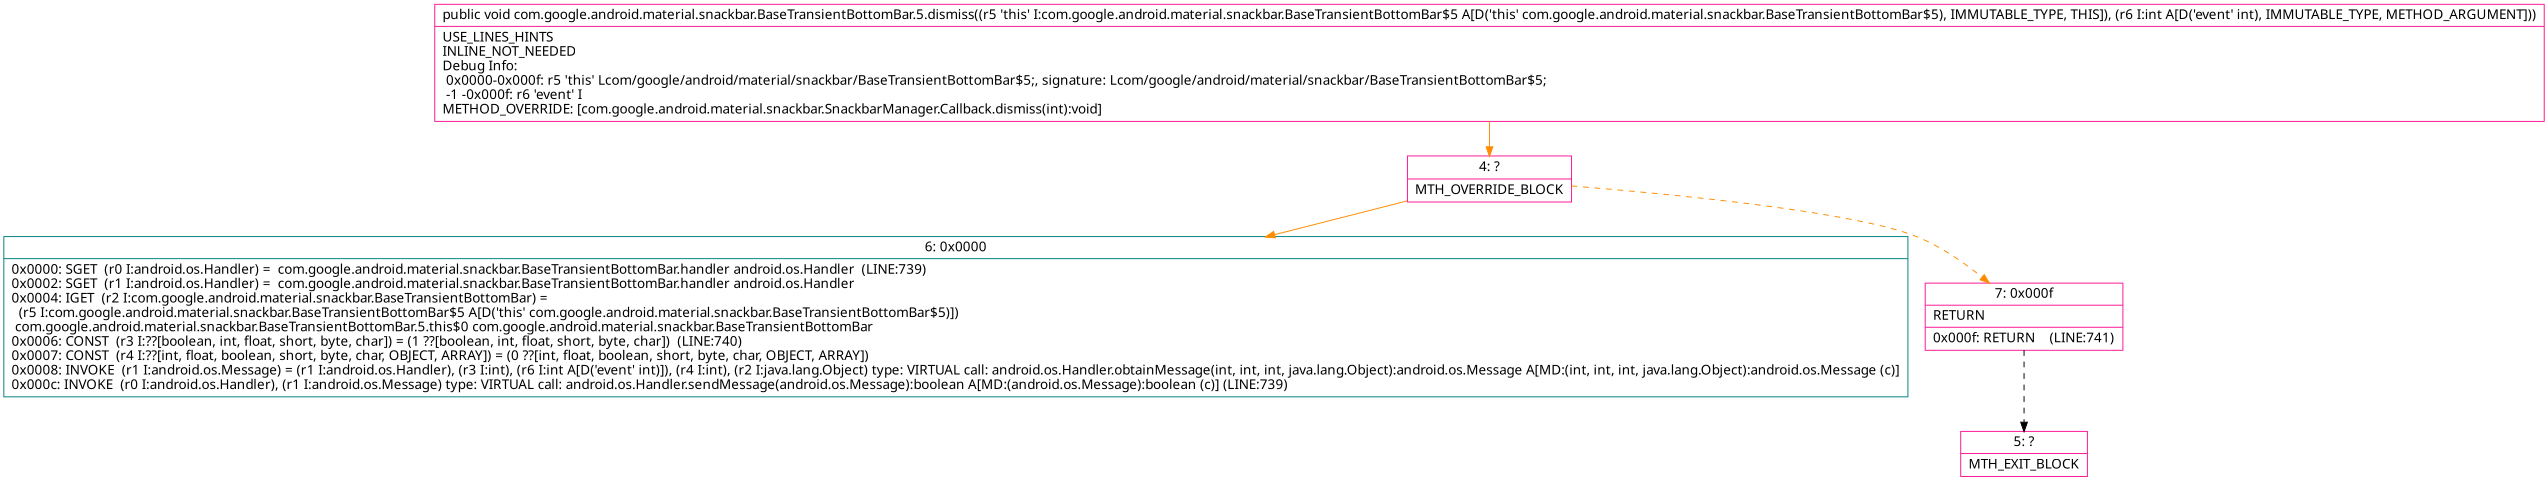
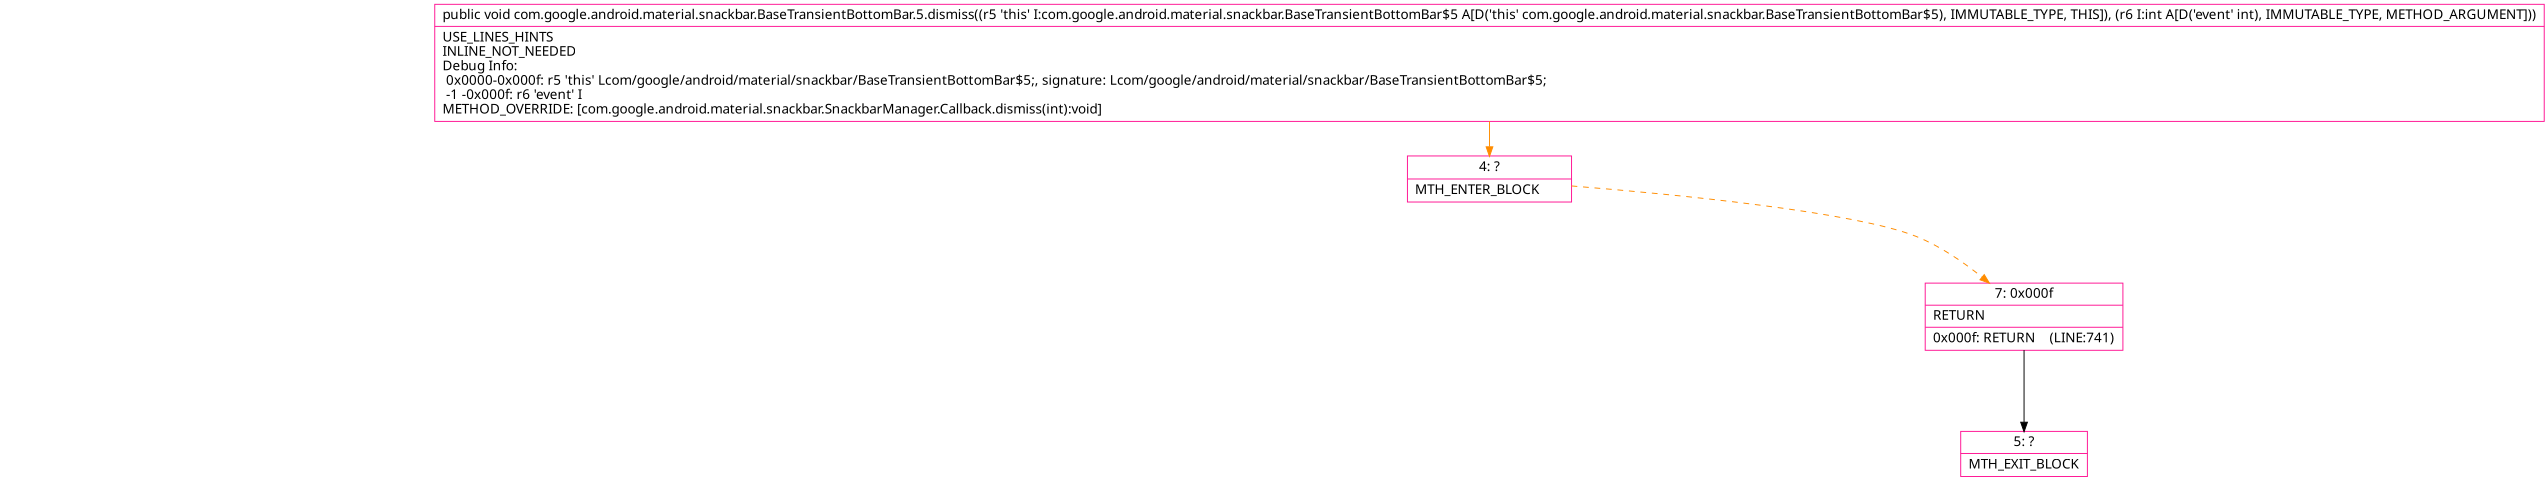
node "4: ?": text "MTH_OVERRIDE_BLOCK" -> "MTH_ENTER_BLOCK"
node "6: 0x0000": removed
edge "7: 0x000f" -> "5: ?": style dashed -> solid
